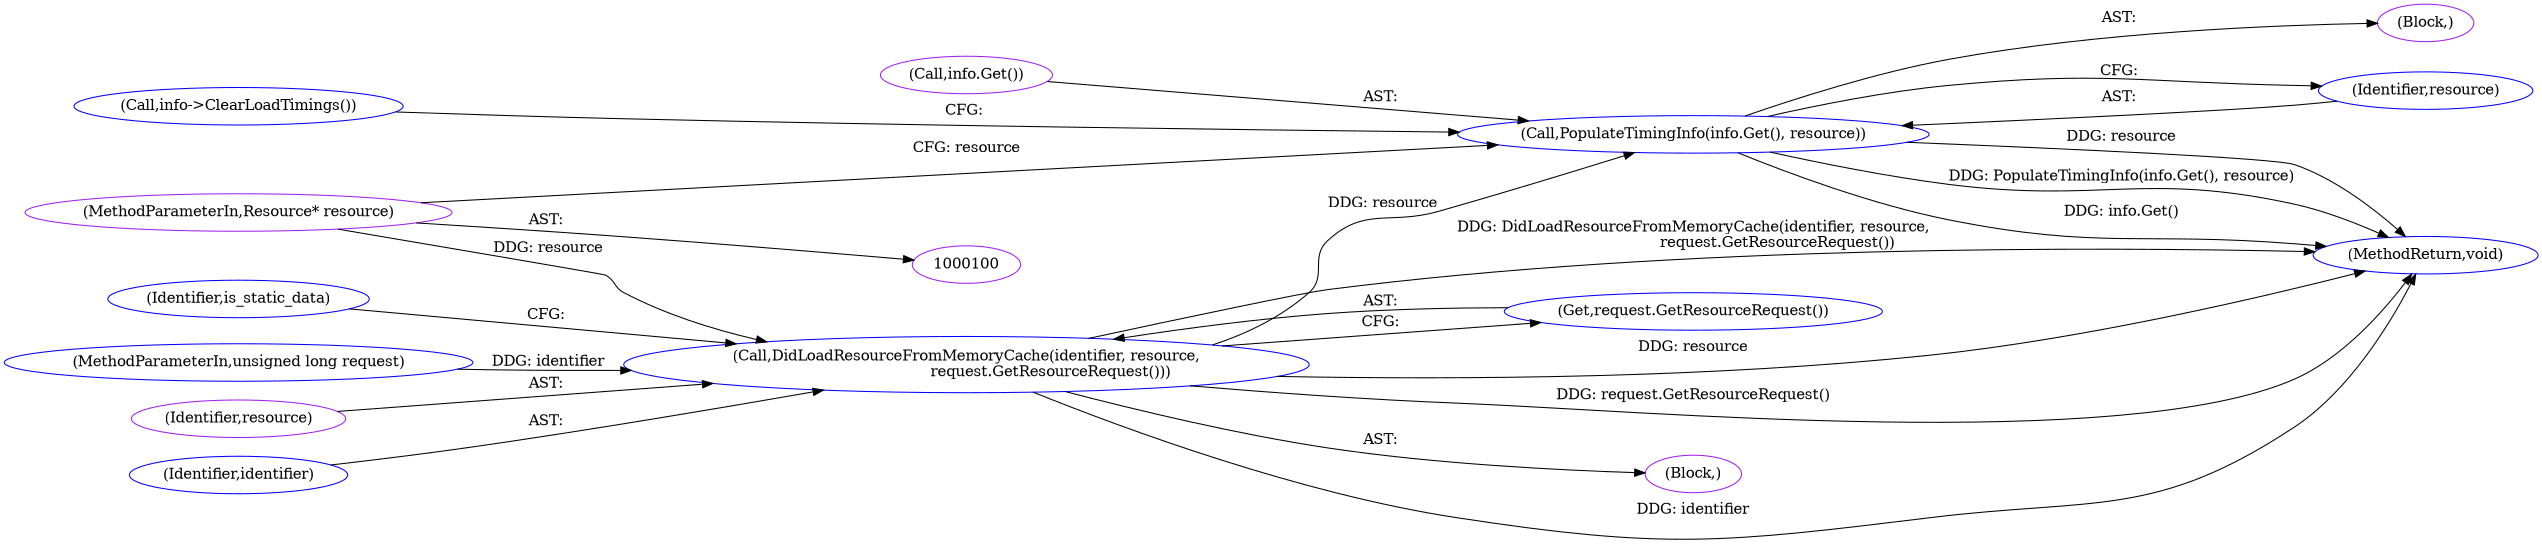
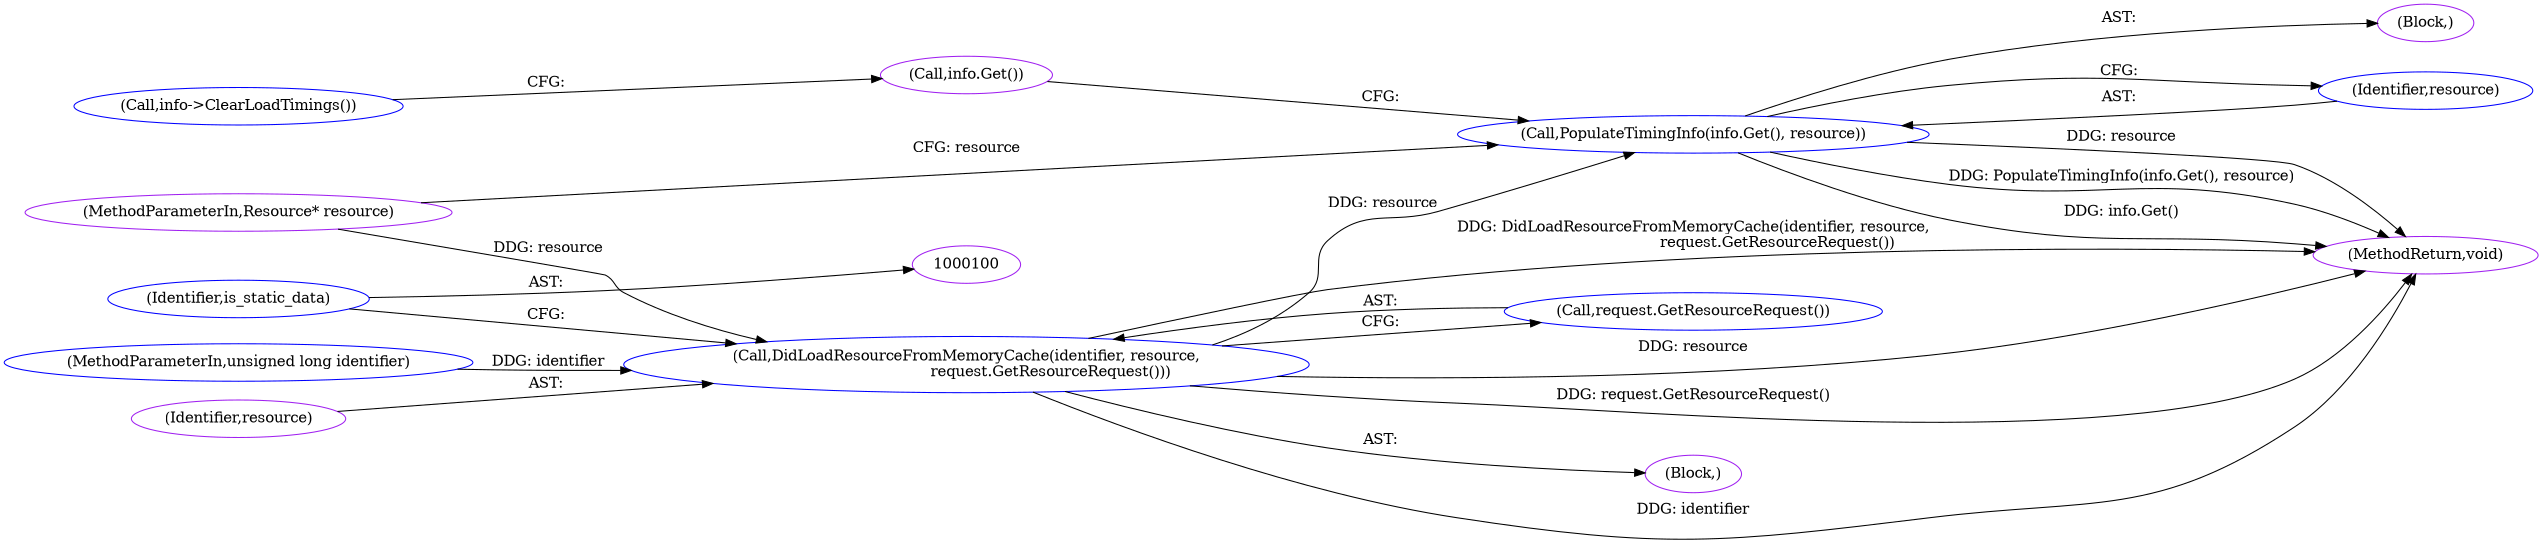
edge "(Call,info.Get())" -> "(Call,PopulateTimingInfo(info.Get(), resource))": label "AST: " -> "CFG: "
edge "(Call,info->ClearLoadTimings())" -> "(Call,PopulateTimingInfo(info.Get(), resource))": now "(Call,info->ClearLoadTimings())" -> "(Call,info.Get())"
edge "(MethodParameterIn,Resource* resource)" -> "1000100": now "(Identifier,is_static_data)" -> "1000100"
node "(MethodReturn,void)": color blue -> purple
node "(Get,request.GetResourceRequest())": label "(Get,request.GetResourceRequest())" -> "(Call,request.GetResourceRequest())"
node "(MethodParameterIn,unsigned long request)": label "(MethodParameterIn,unsigned long request)" -> "(MethodParameterIn,unsigned long identifier)"
node "(Identifier,identifier)": removed
